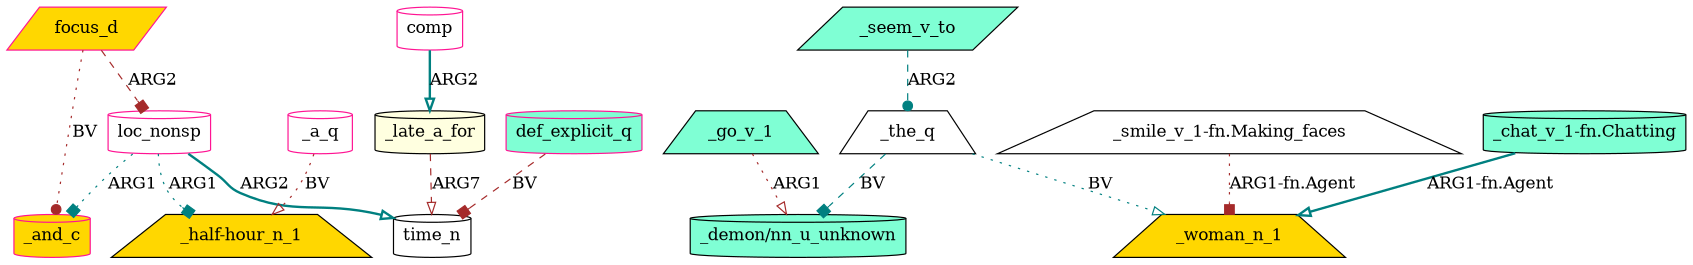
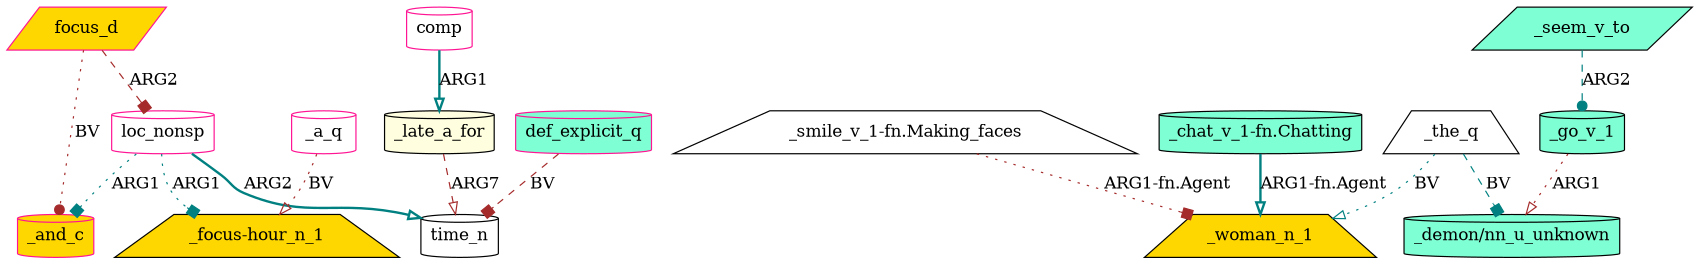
edge "_seem_v_to" -> "_the_q": now "_seem_v_to" -> "_go_v_1"
edge "comp" -> "_late_a_for": label "ARG2" -> "ARG1"
node "_go_v_1": shape trapezium -> cylinder
node "_half-hour_n_1": label "_half-hour_n_1" -> "_focus-hour_n_1"
